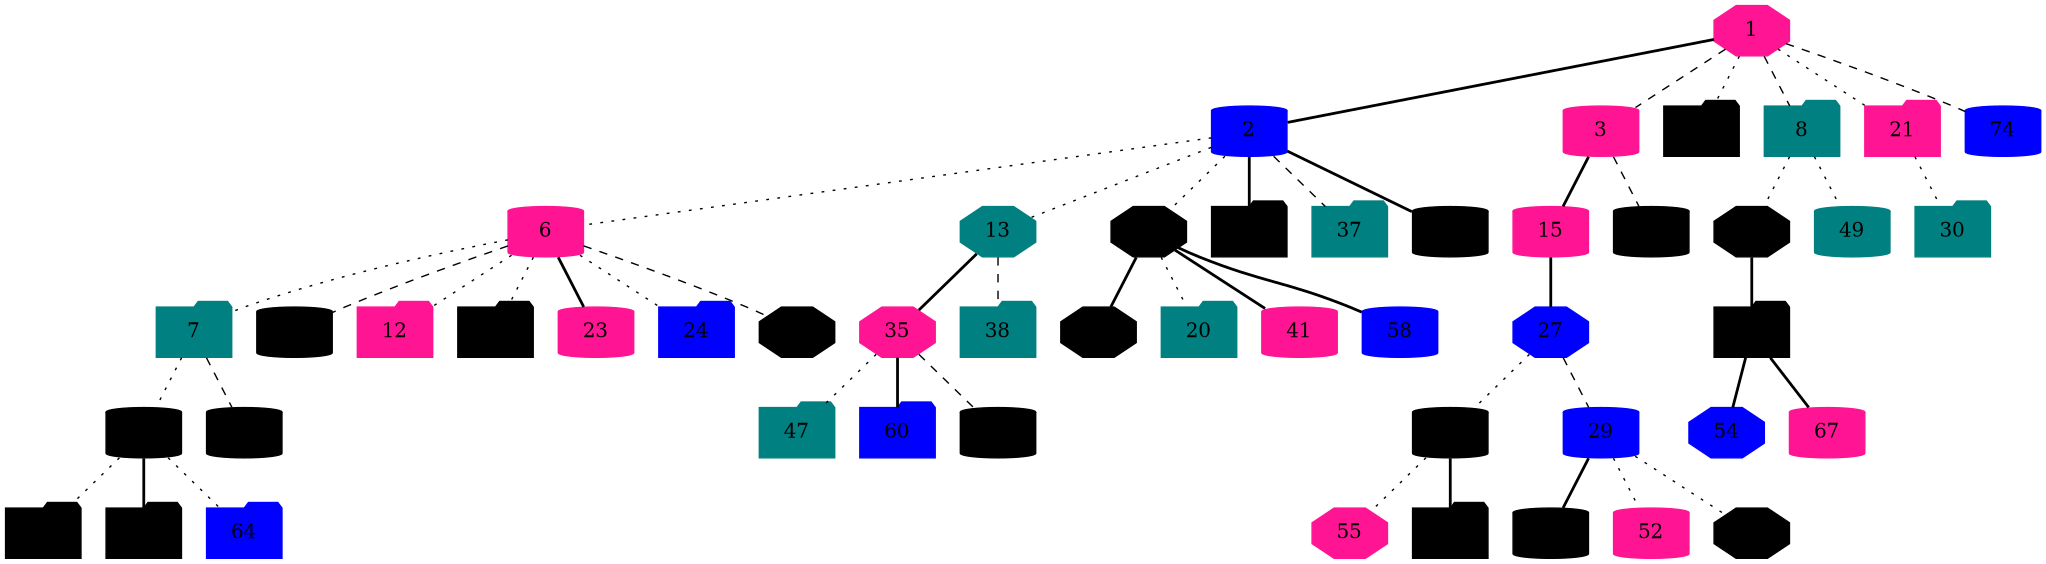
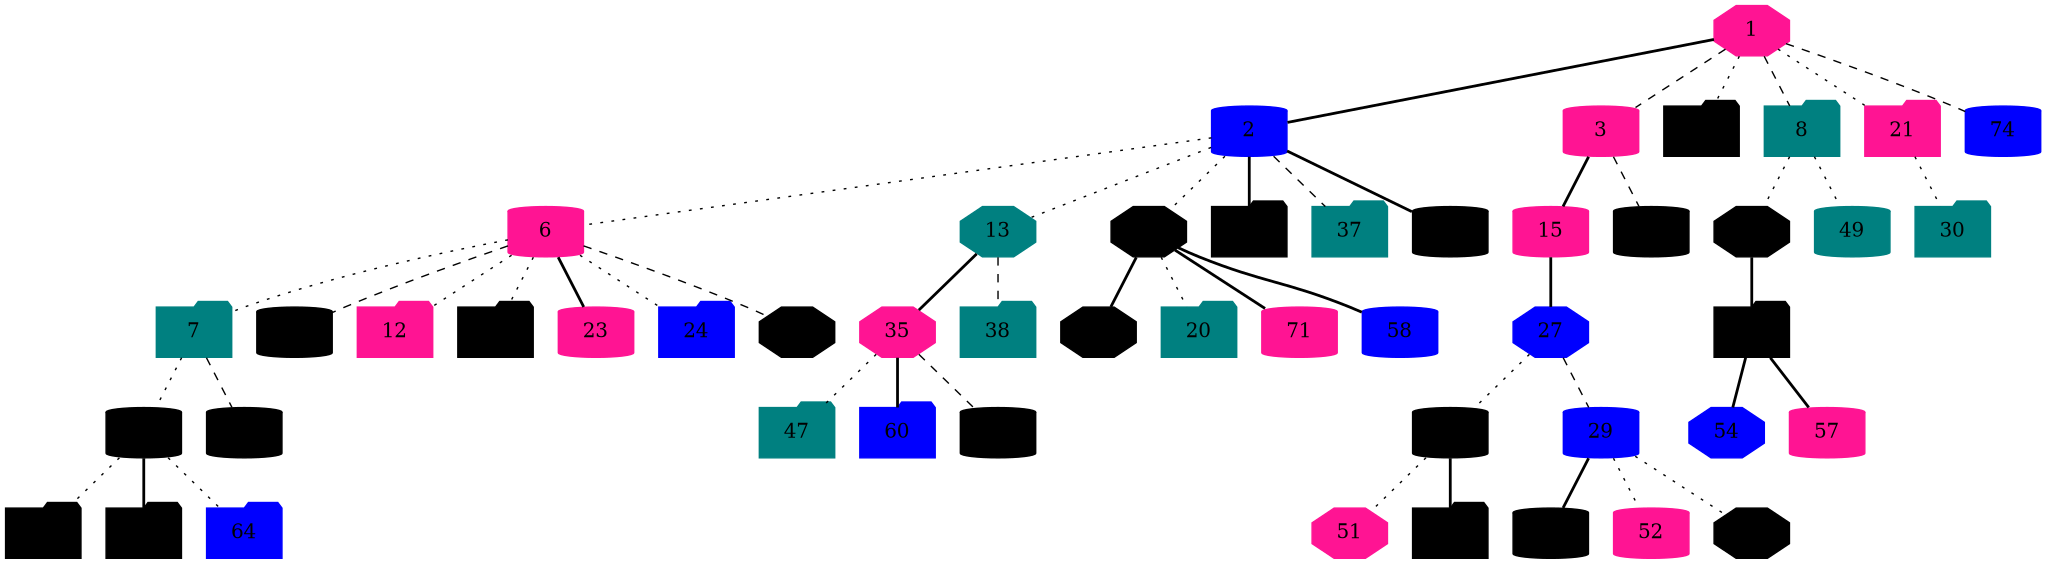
node "41": label "41" -> "71"
node "67": label "67" -> "57"
node "55": label "55" -> "51"
